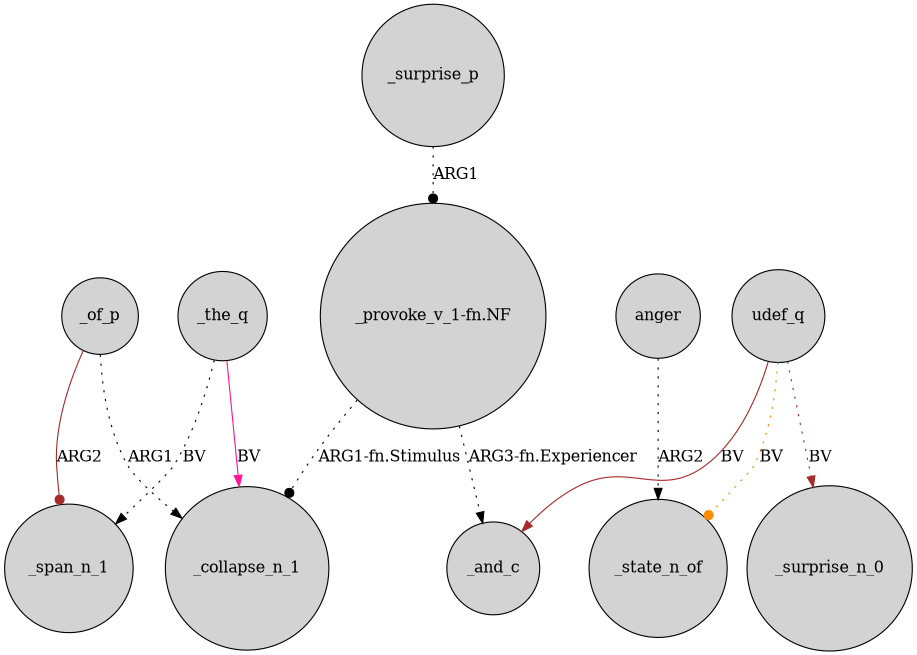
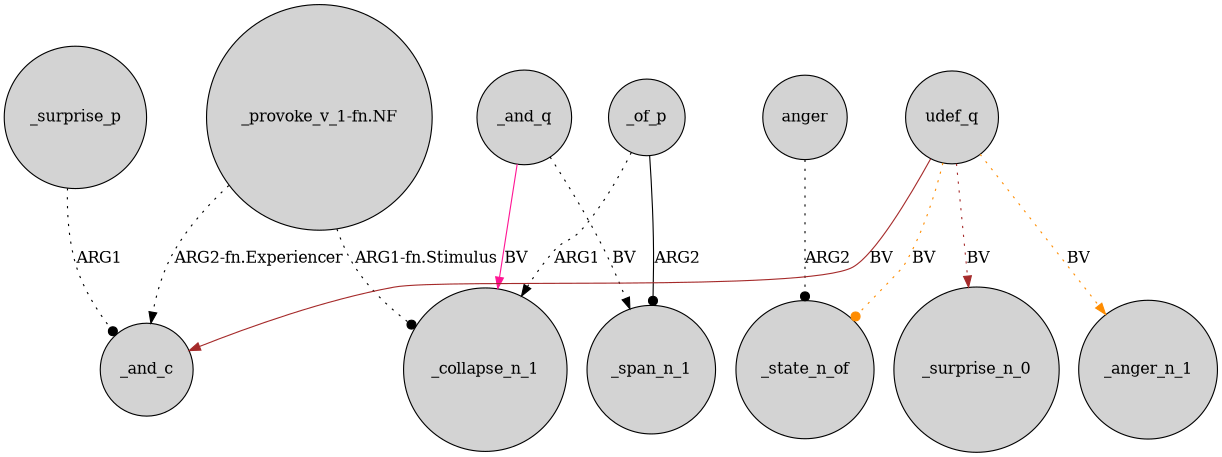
edge "_surprise_p" -> "_provoke_v_1-fn.NF": now "_surprise_p" -> "_and_c"
node "_the_q": label "_the_q" -> "_and_q"
node "_anger_n_1": added
edge "_of_p" -> "_span_n_1": color brown -> black
edge "anger" -> "_state_n_of": arrowhead normal -> dot
edge "_provoke_v_1-fn.NF" -> "_and_c": label "ARG3-fn.Experiencer" -> "ARG2-fn.Experiencer"
